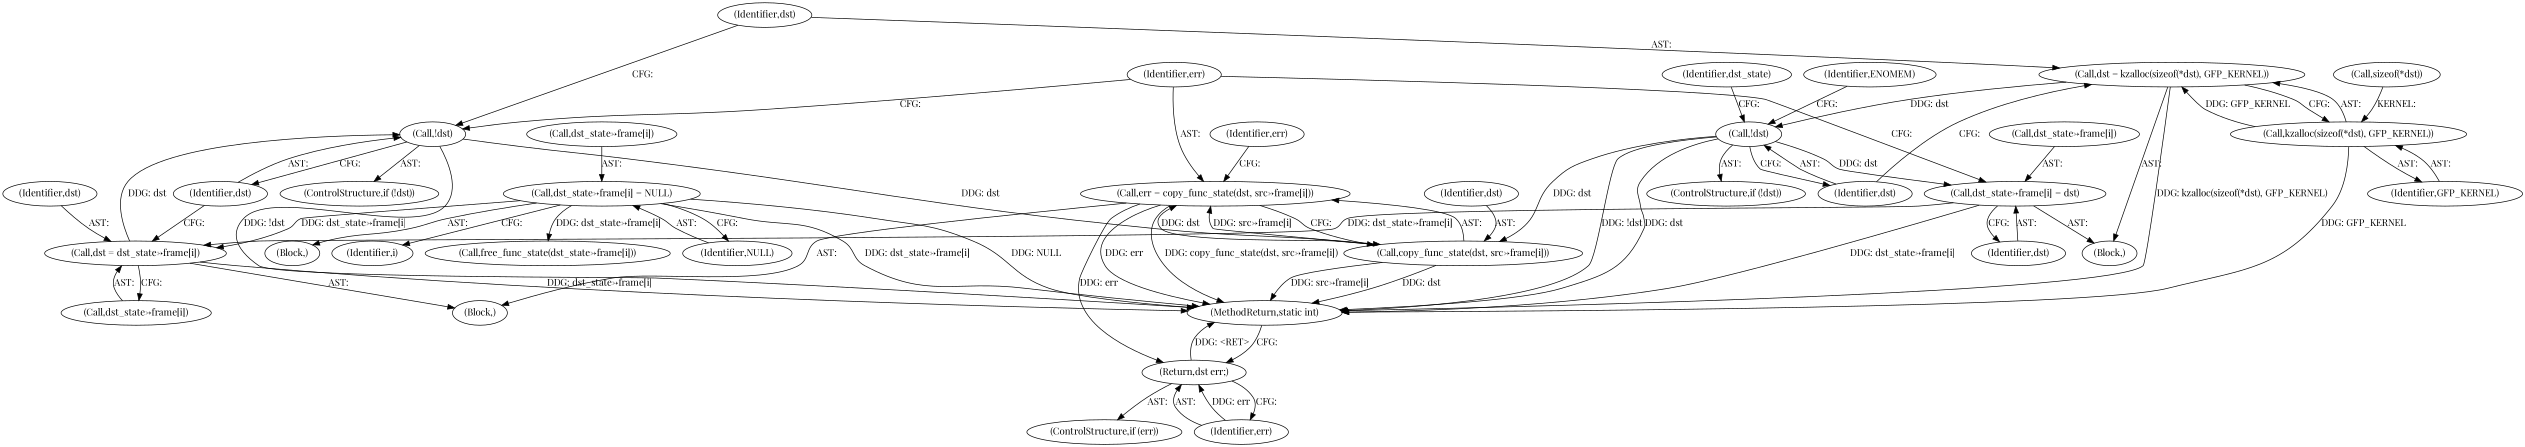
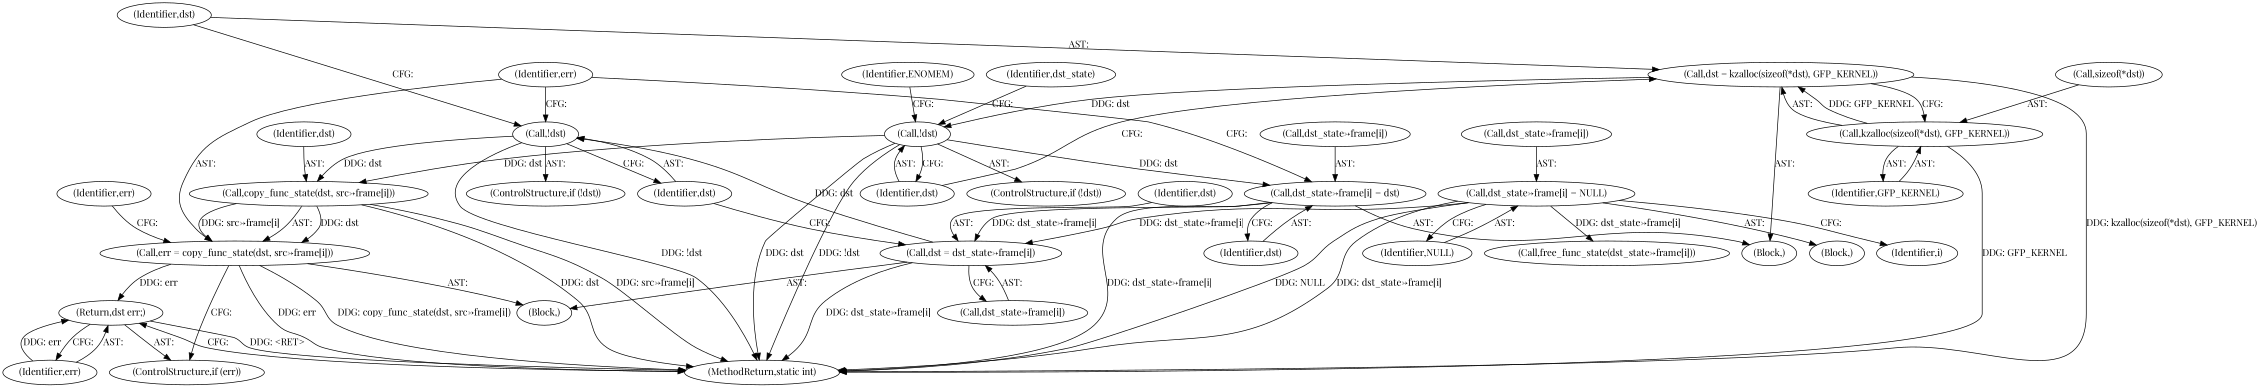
edge "(Call,sizeof(*dst))" -> "(Call,kzalloc(sizeof(*dst), GFP_KERNEL))": label "KERNEL: " -> "AST: "
edge "(Call,err = copy_func_state(dst, src->frame[i]))" -> "(Call,copy_func_state(dst, src->frame[i]))": now "(Call,err = copy_func_state(dst, src->frame[i]))" -> "(ControlStructure,if (err))"
